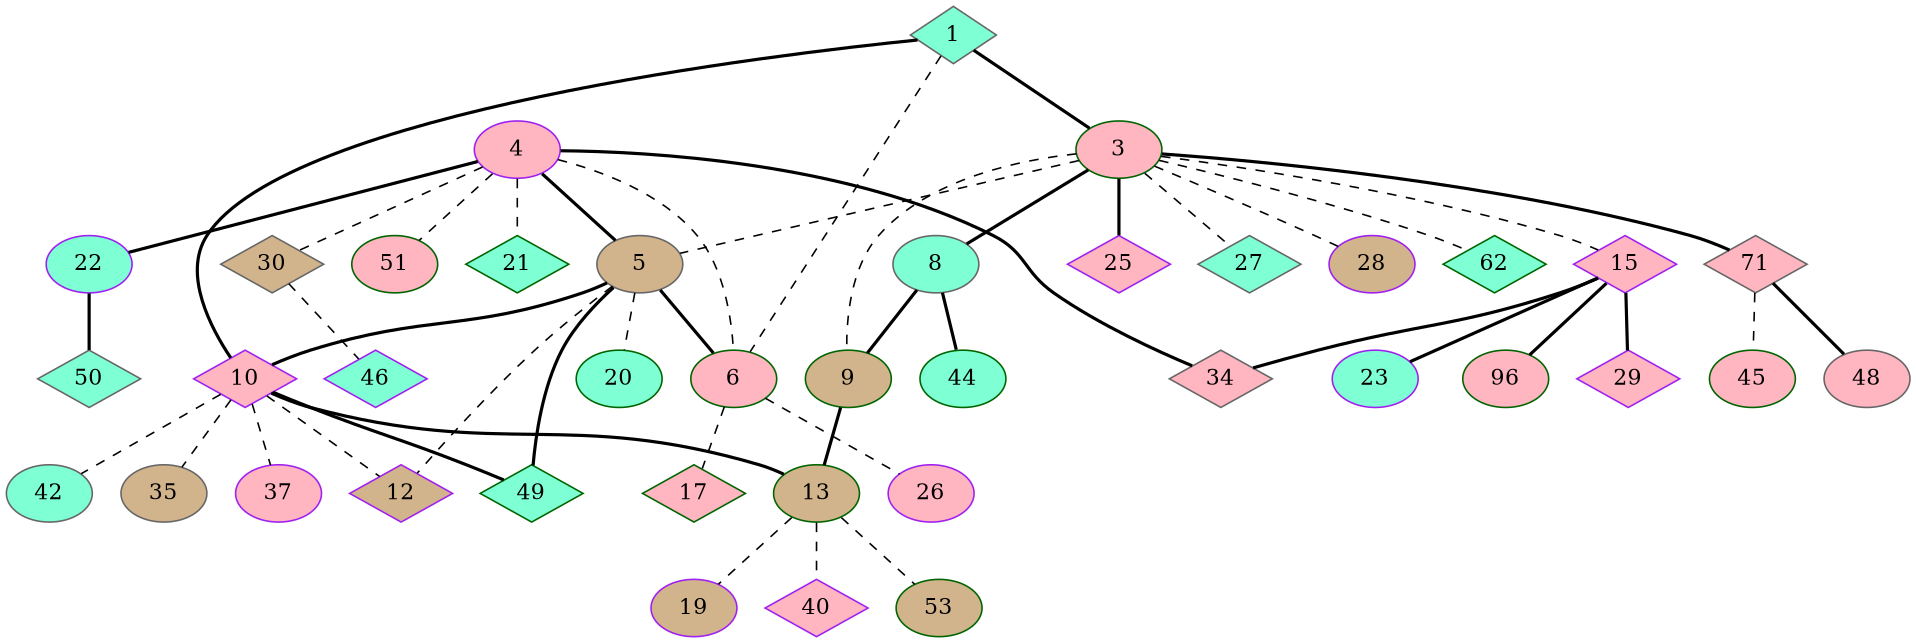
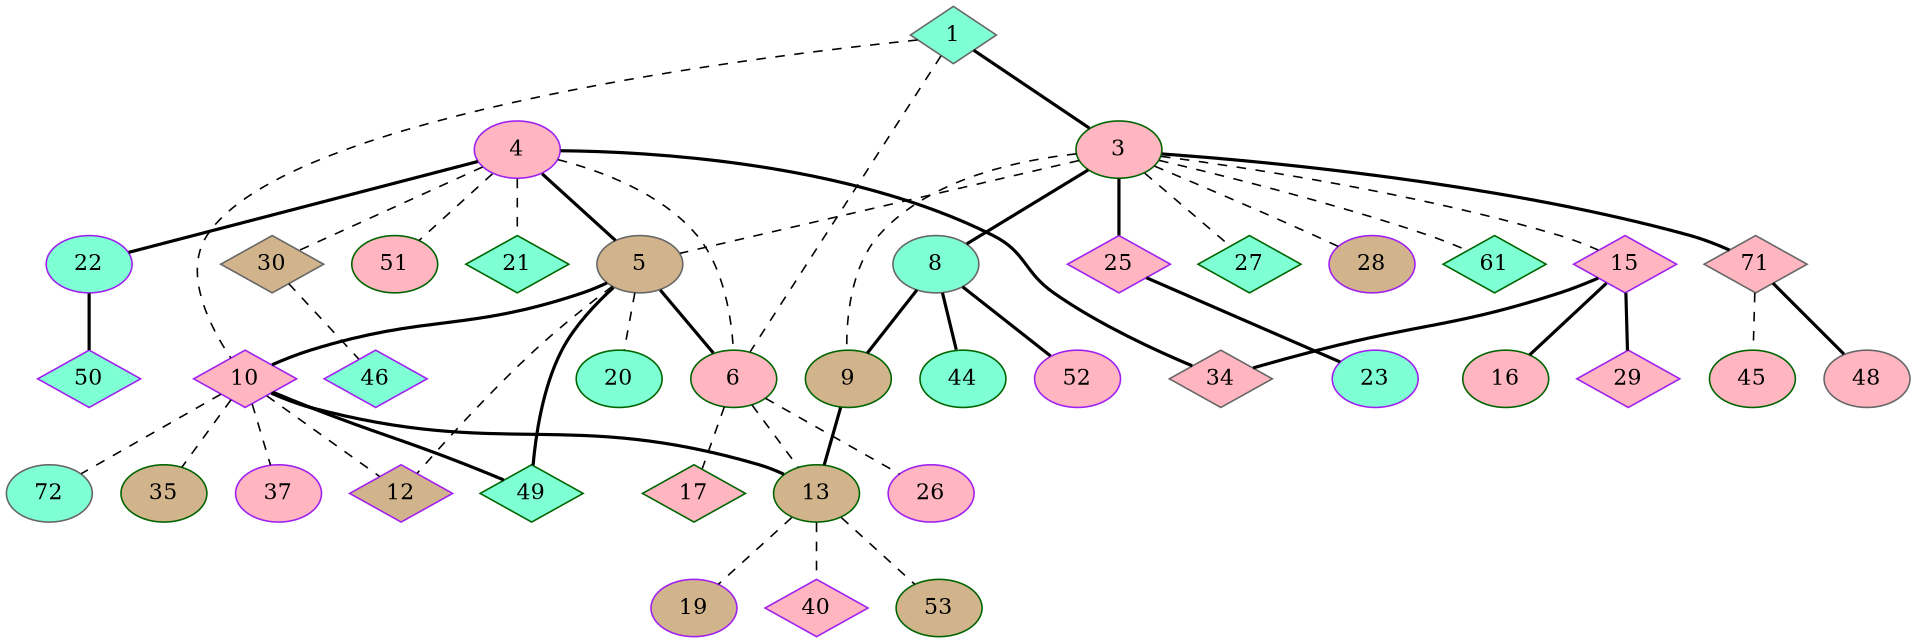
edge "1" -- "10": style bold -> dashed
node "27": color gray40 -> darkgreen
node "62": label "62" -> "61"
edge "15" -- "23": now "25" -- "23"
node "50": color gray40 -> purple
node "52": added
node "96": label "96" -> "16"
edge "6" -- "13": added
node "42": label "42" -> "72"
node "35": color gray40 -> darkgreen
